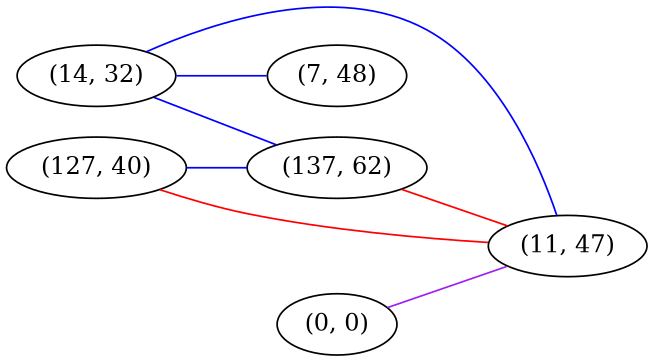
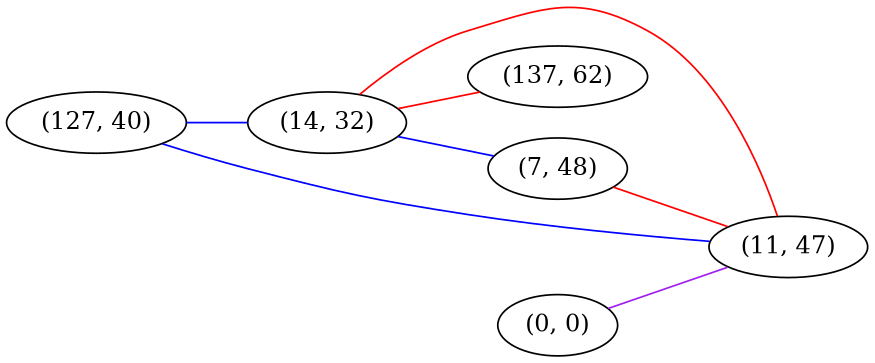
edge "(14, 32)" -- "(11, 47)": color blue -> red
edge "(14, 32)" -- "(137, 62)": color blue -> red
edge "(127, 40)" -- "(137, 62)": now "(127, 40)" -- "(14, 32)"
edge "(137, 62)" -- "(11, 47)": now "(7, 48)" -- "(11, 47)"
edge "(127, 40)" -- "(11, 47)": color red -> blue
